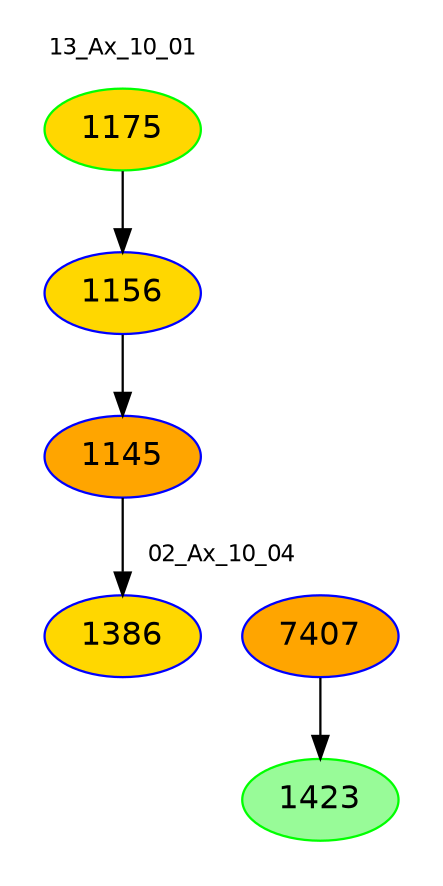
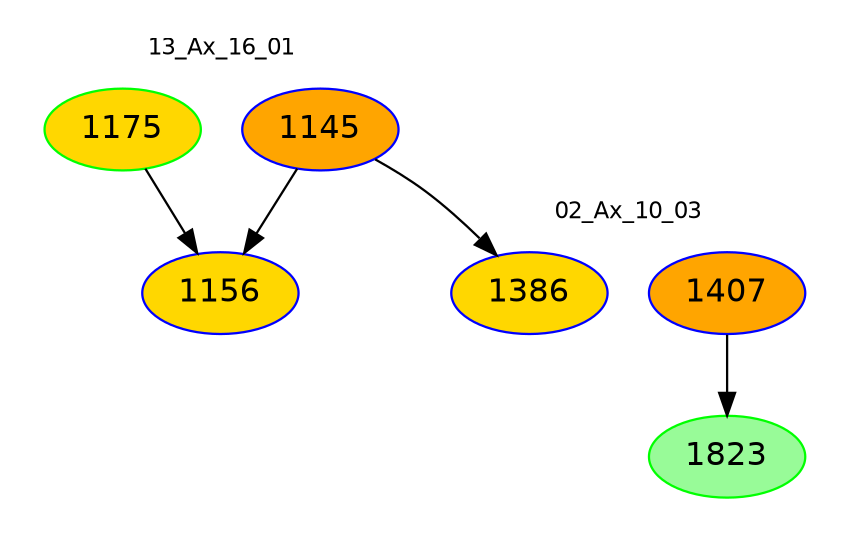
cluster "13_Ax_10_01": label "13_Ax_10_01" -> "13_Ax_16_01"
edge "1156" -> "1145": reversed
cluster "02_Ax_10_04": label "02_Ax_10_04" -> "02_Ax_10_03"
node "7407": label "7407" -> "1407"
node "1423": label "1423" -> "1823"
